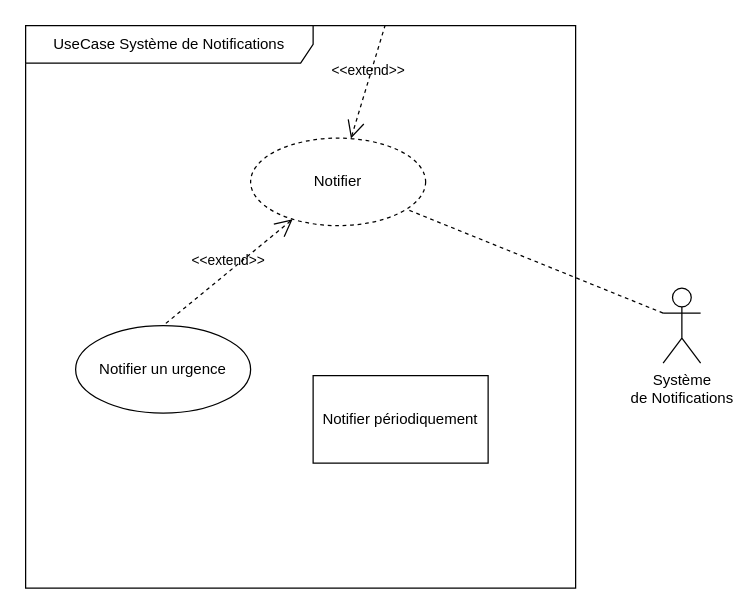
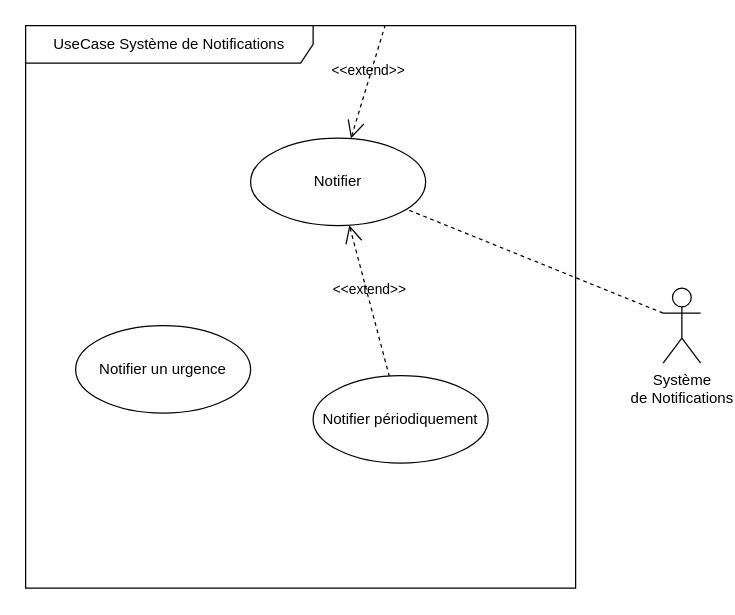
node "Notifier": style dashed -> solid
edge "Notifier un urgence" -> "Notifier": now "Notifier périodiquement" -> "Notifier"
node "Notifier périodiquement": shape rectangle -> ellipse
